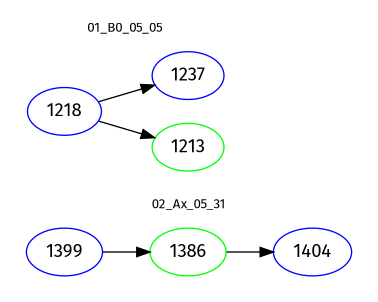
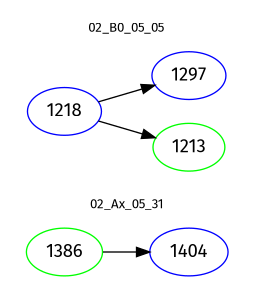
cluster "01_B0_05_05": label "01_B0_05_05" -> "02_B0_05_05"
node "1237": label "1237" -> "1297"
node "1399": removed
